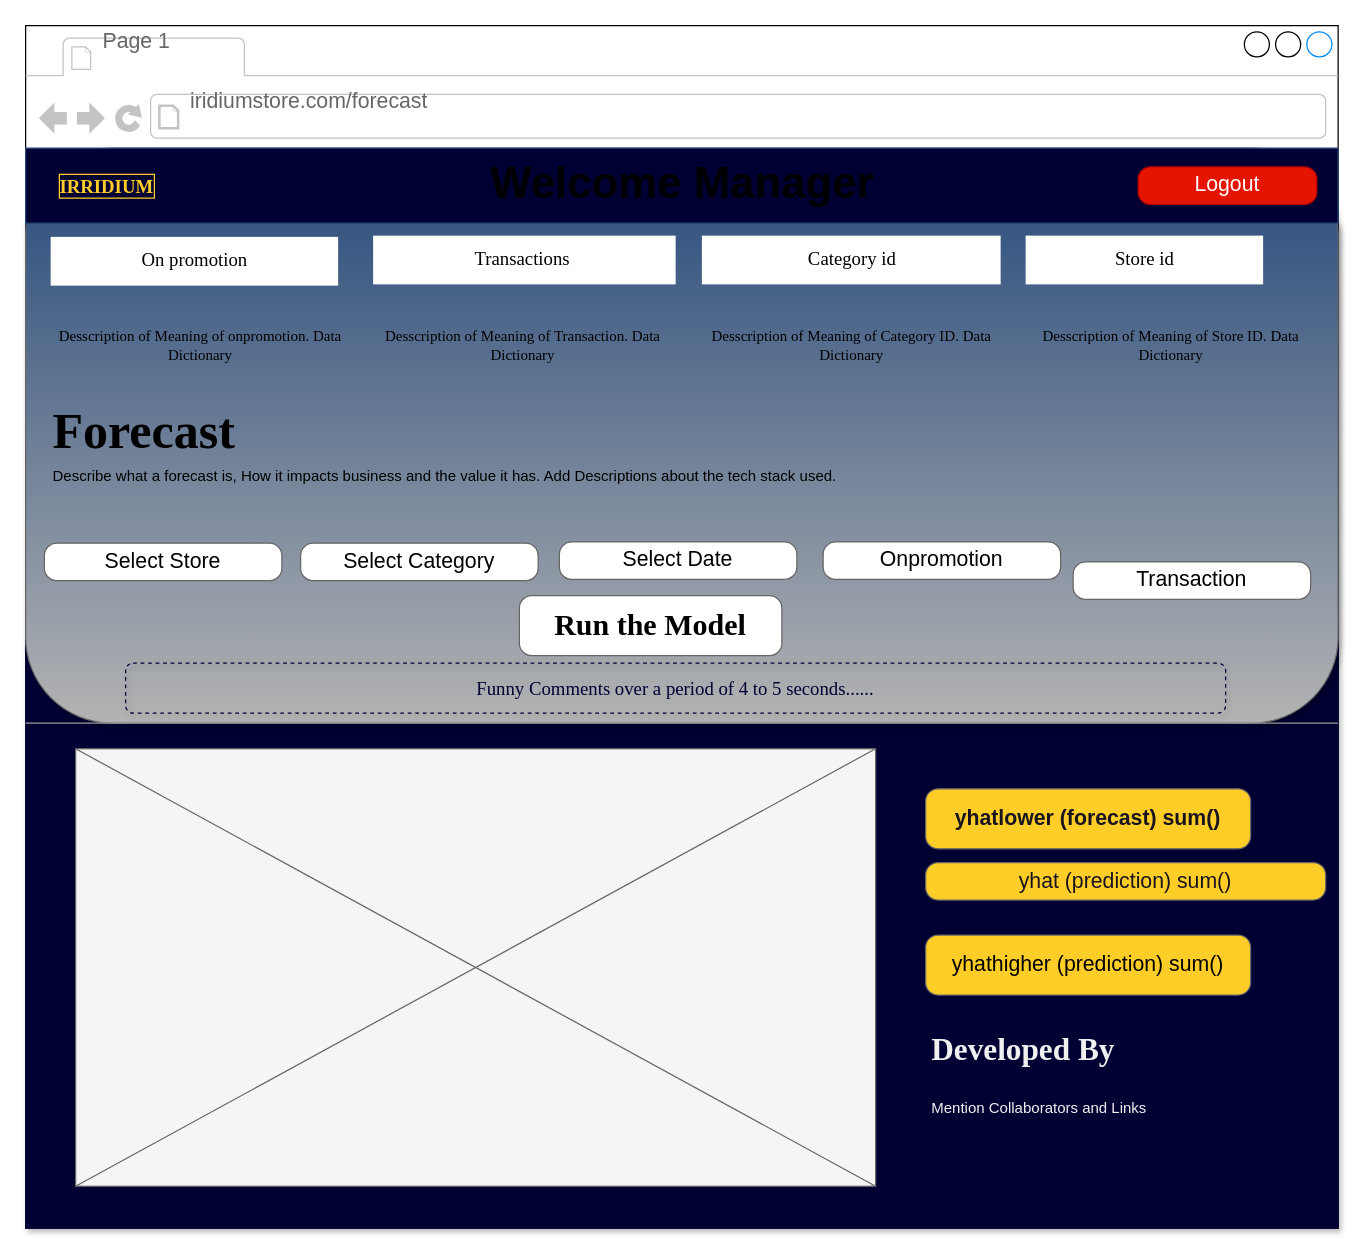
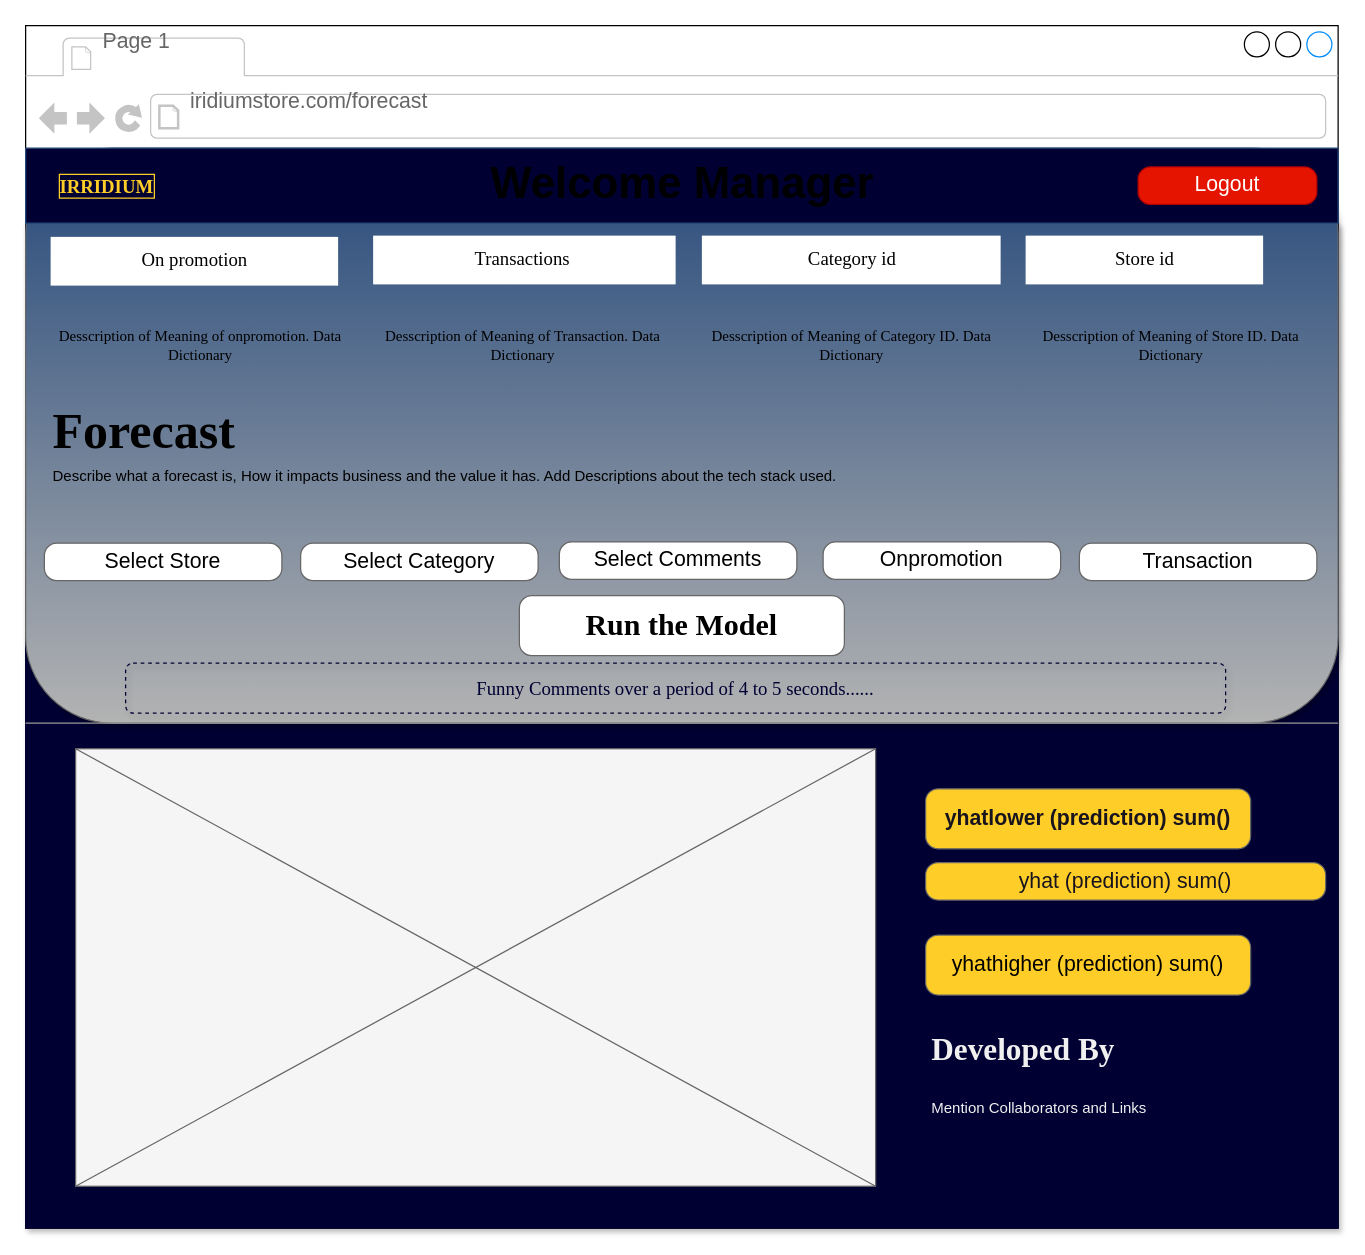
node "Select Date": label "Select Date" -> "Select Comments"
node "Transaction": moved (1192, 581) -> (1198, 562)
node "Run the Model": size 263x60 -> 325x60
node "yhatlower (forecast) sum()": label "yhatlower (forecast) sum()" -> "yhatlower (prediction) sum()"
